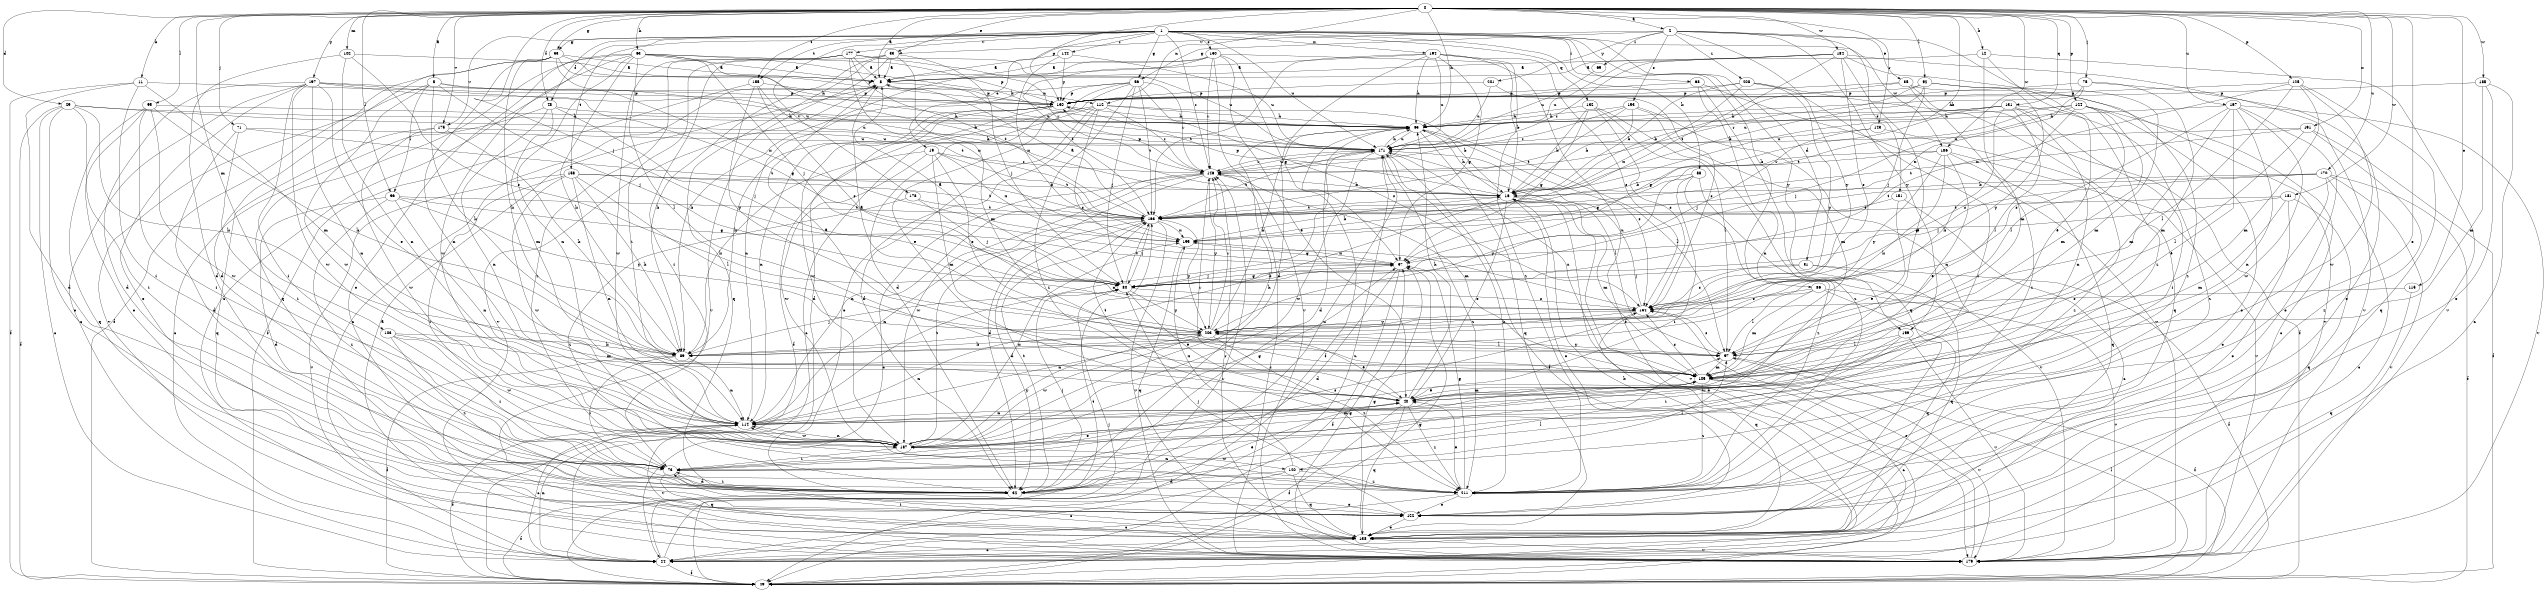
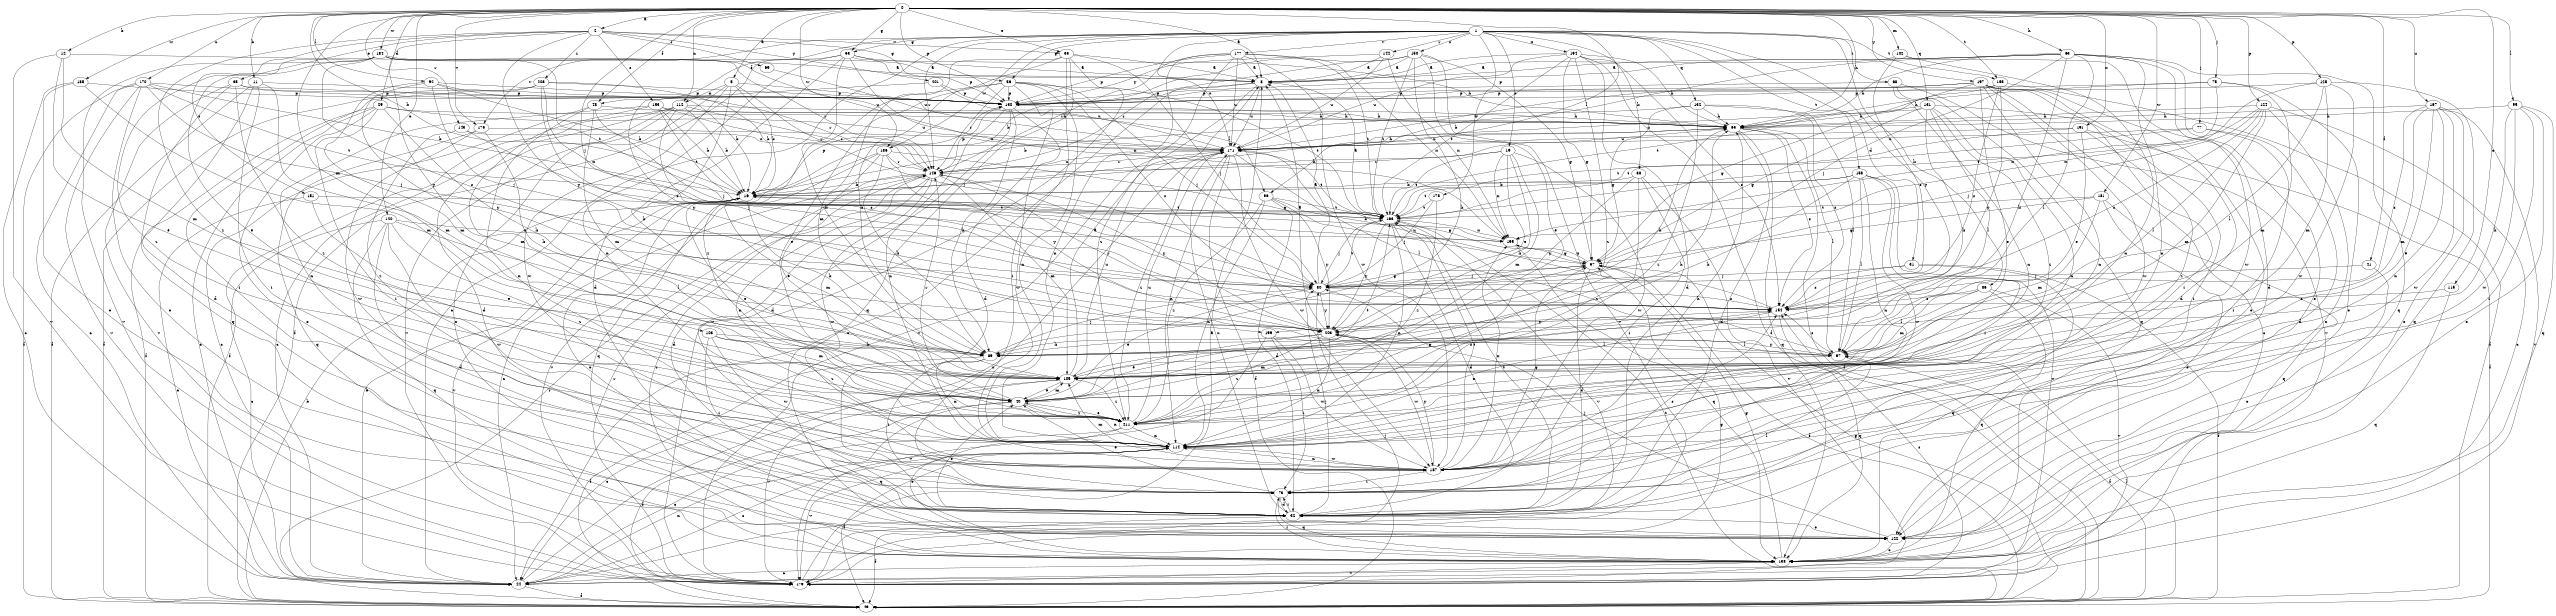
edge "177" -> "130": added, label "p"
edge "170" -> "130": added, label "p"
node "71": label "71" -> "77"
edge "177" -> "114": label "i" -> "n"
edge "191" -> "97": label "l" -> "e"
node "41": added
edge "187" -> "120": reversed
